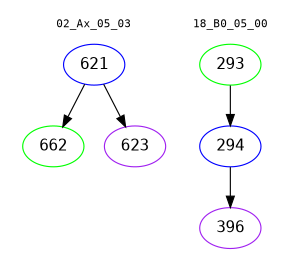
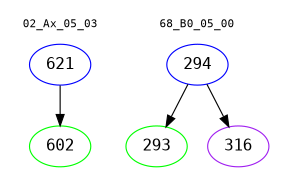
cluster "18_B0_05_00": label "18_B0_05_00" -> "68_B0_05_00"
edge "293" -> "294": reversed
node "662": label "662" -> "602"
node "623": removed
node "396": label "396" -> "316"
